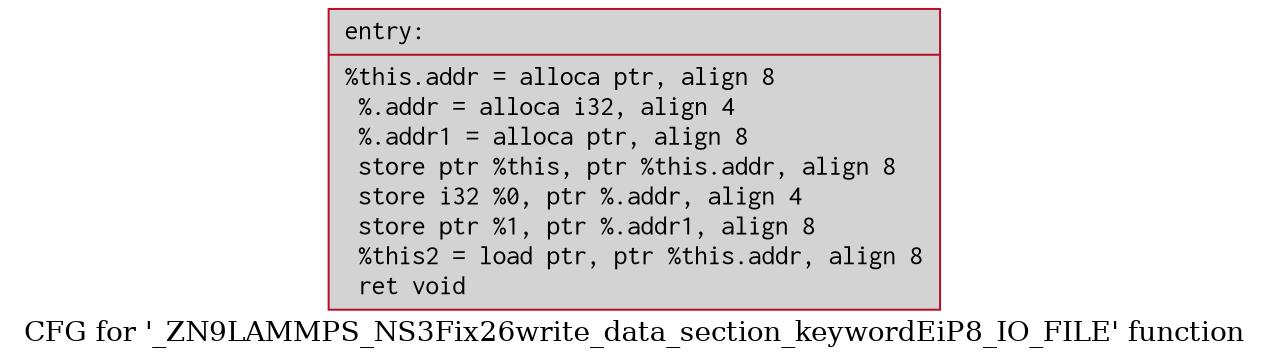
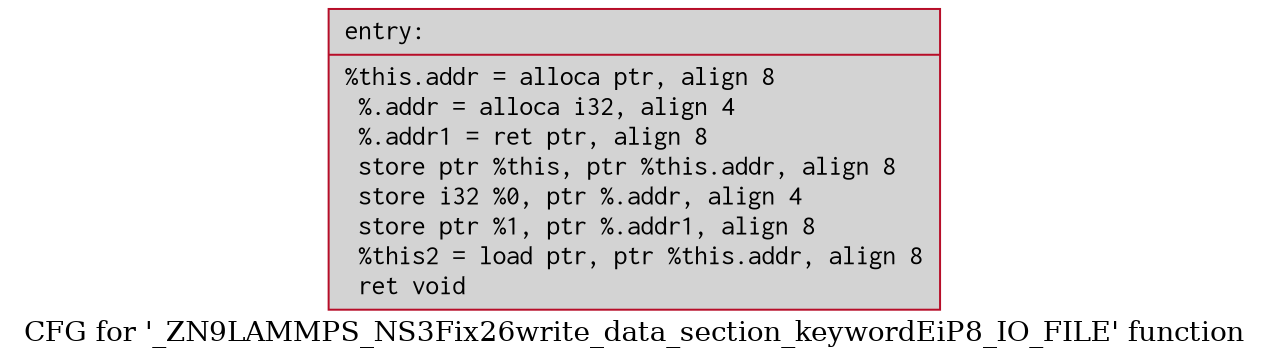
node "entry:": text "%.addr1 = alloca ptr, align 8" -> "%.addr1 = ret ptr, align 8"
